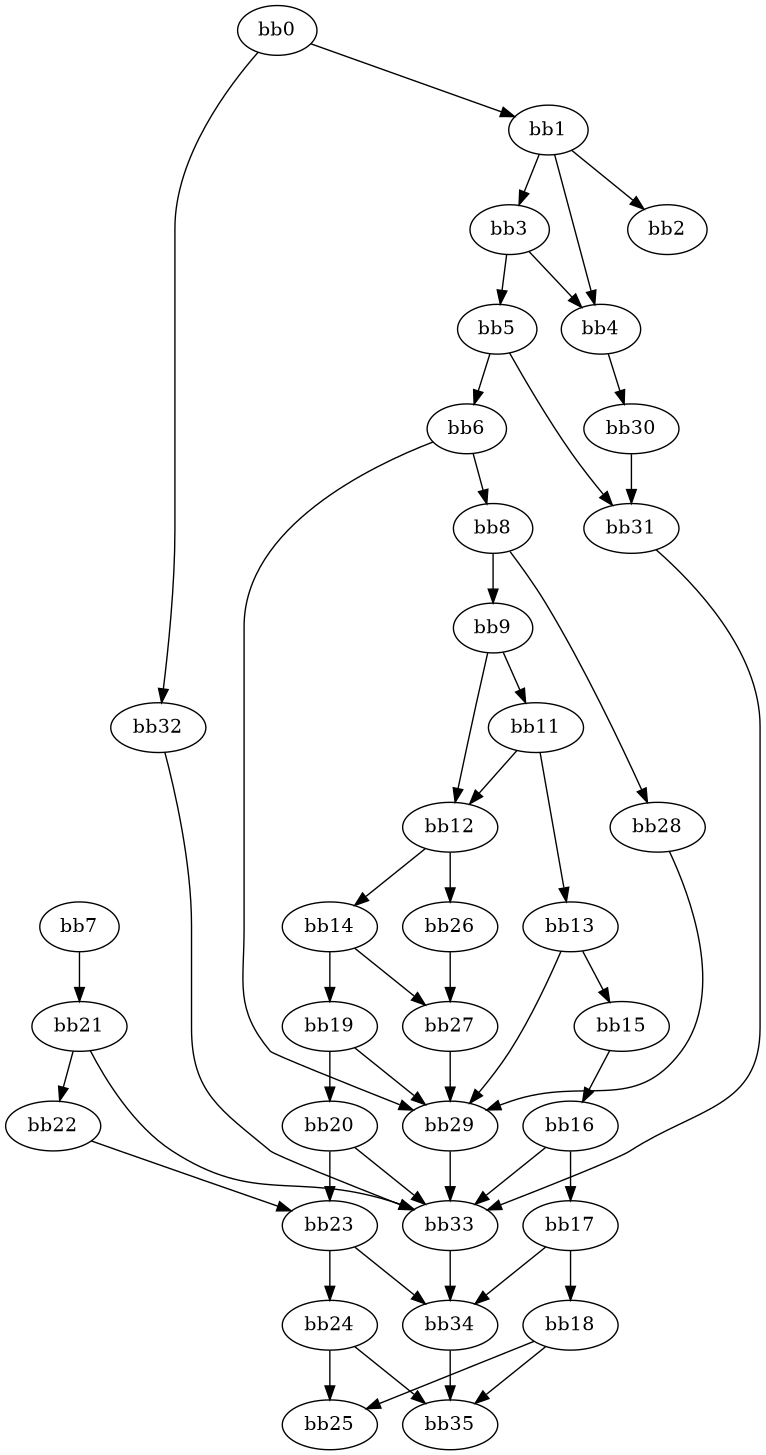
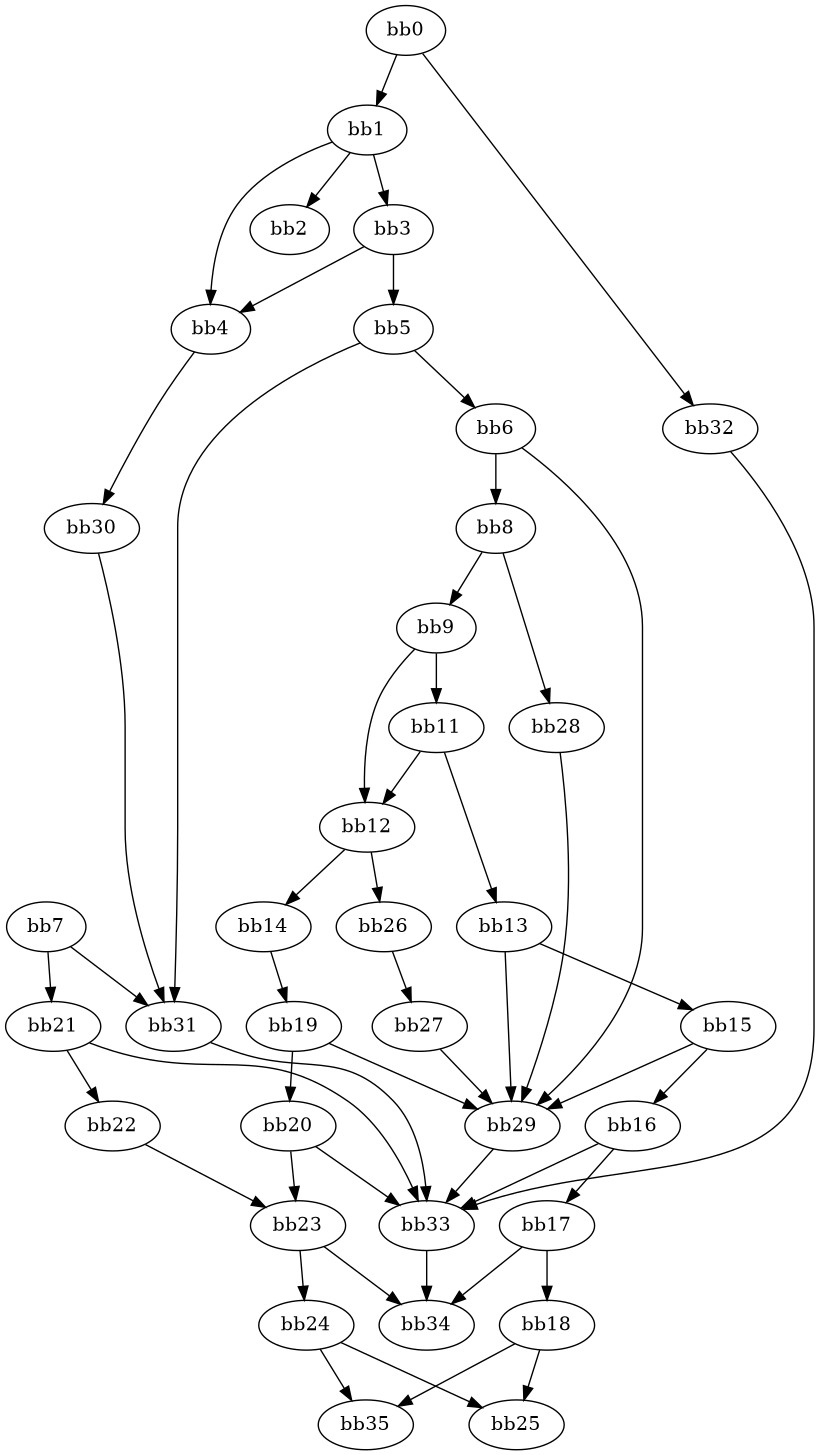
edge "bb7" -> "bb31": added
edge "bb14" -> "bb27": removed
edge "bb15" -> "bb29": added
edge "bb34" -> "bb35": removed
